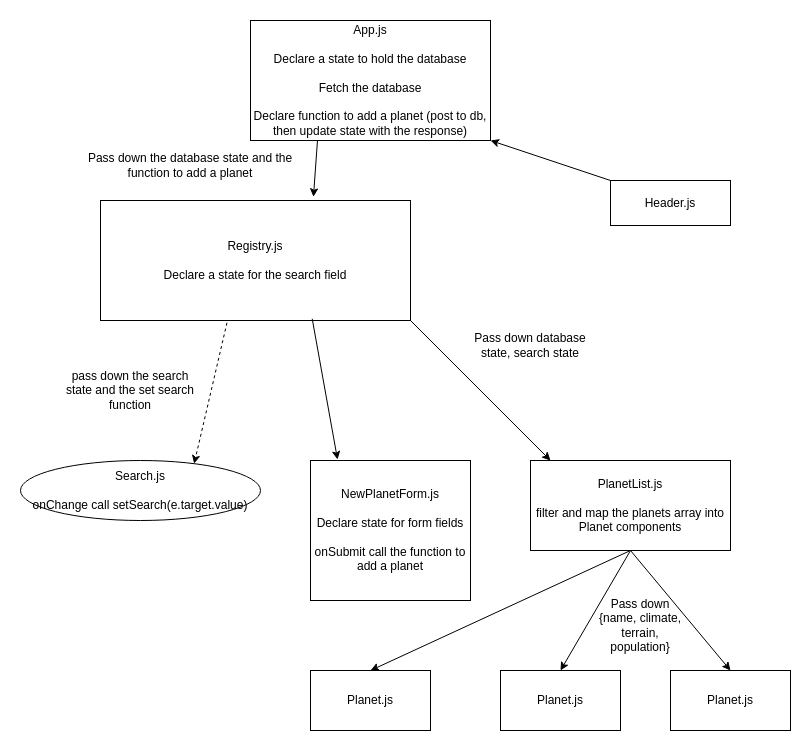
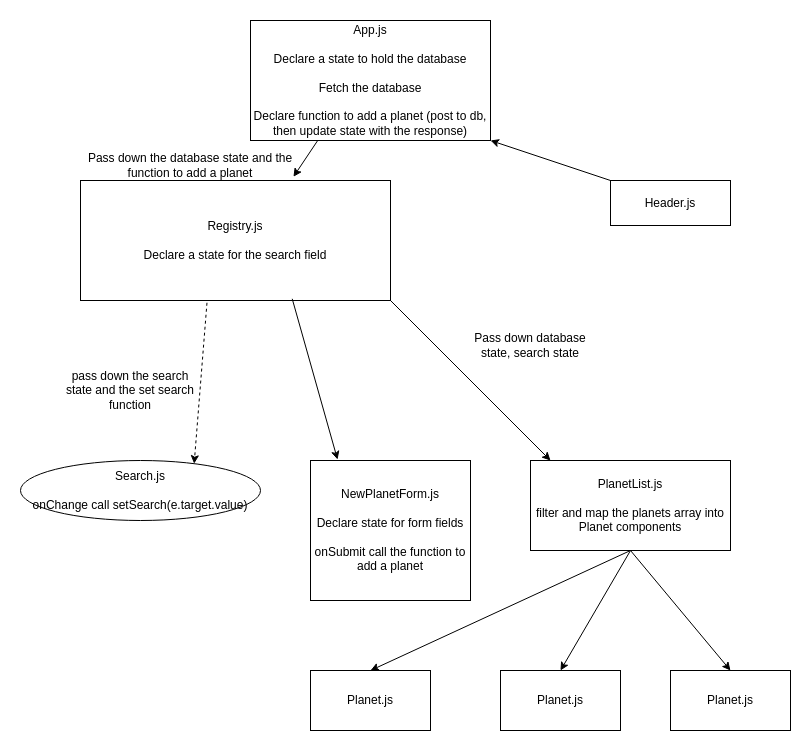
node "Registry.js Declare a state for the search field": moved (256, 261) -> (236, 241)
node "Pass down {name, climate, terrain, population}": removed
